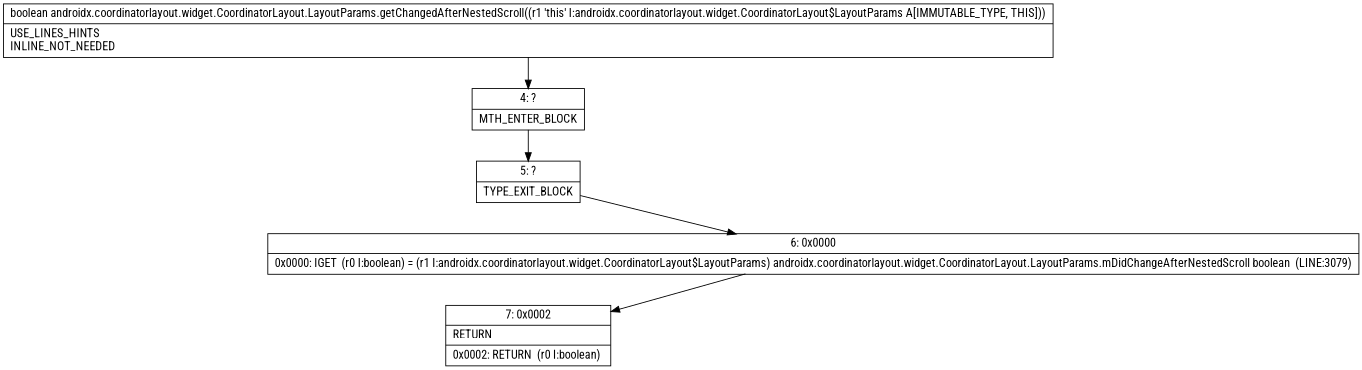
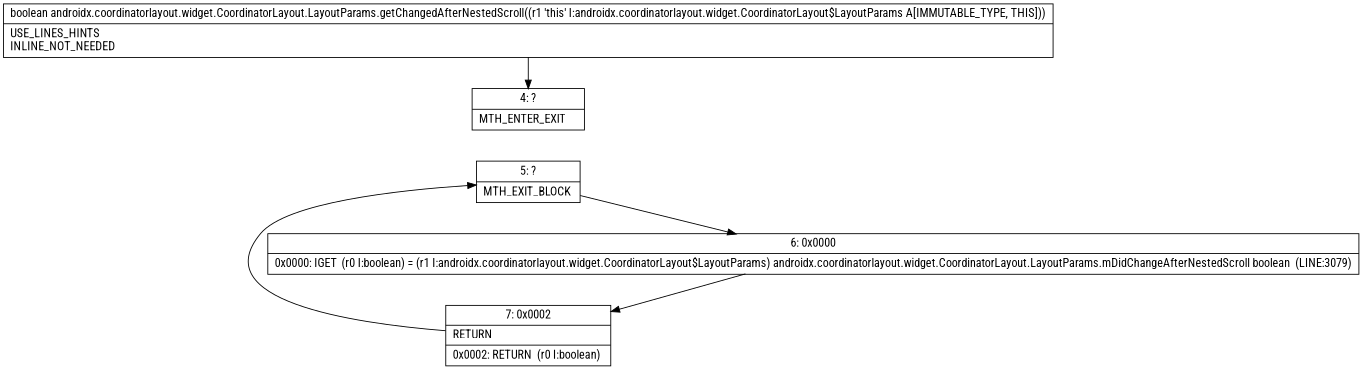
node "4: ?": text "MTH_ENTER_BLOCK" -> "MTH_ENTER_EXIT"
edge "4: ?" -> "5: ?": now "7: 0x0002" -> "5: ?"
node "5: ?": text "TYPE_EXIT_BLOCK" -> "MTH_EXIT_BLOCK"
